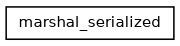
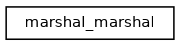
node "marshal_serialized": label "marshal_serialized" -> "marshal_marshal"
